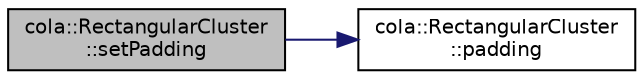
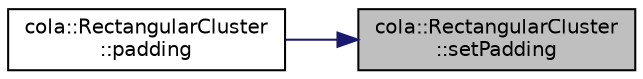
edge "cola::RectangularCluster ::setPadding" -> "cola::RectangularCluster ::padding": reversed
